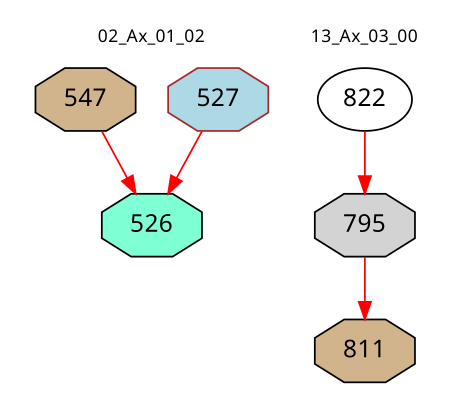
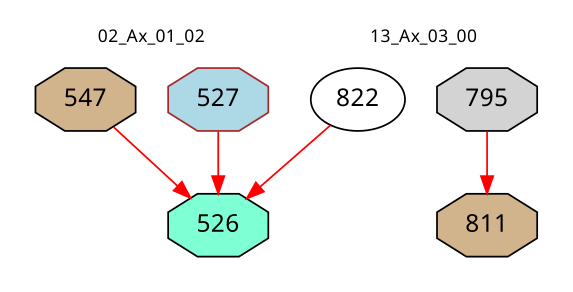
edge "822" -> "795": now "822" -> "526"
